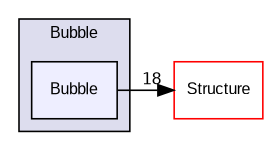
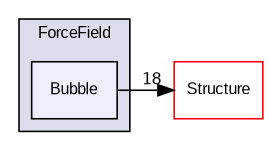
cluster "Bubble": label "Bubble" -> "ForceField"
